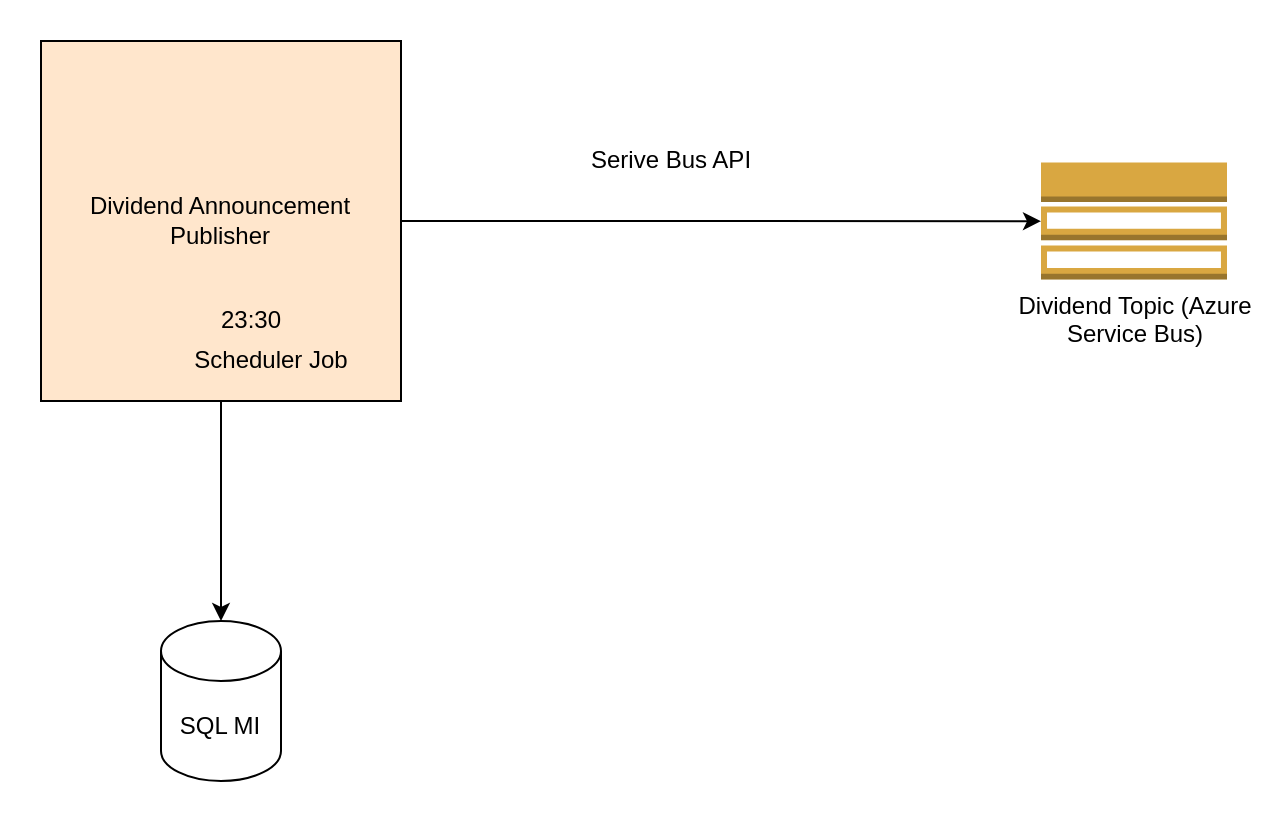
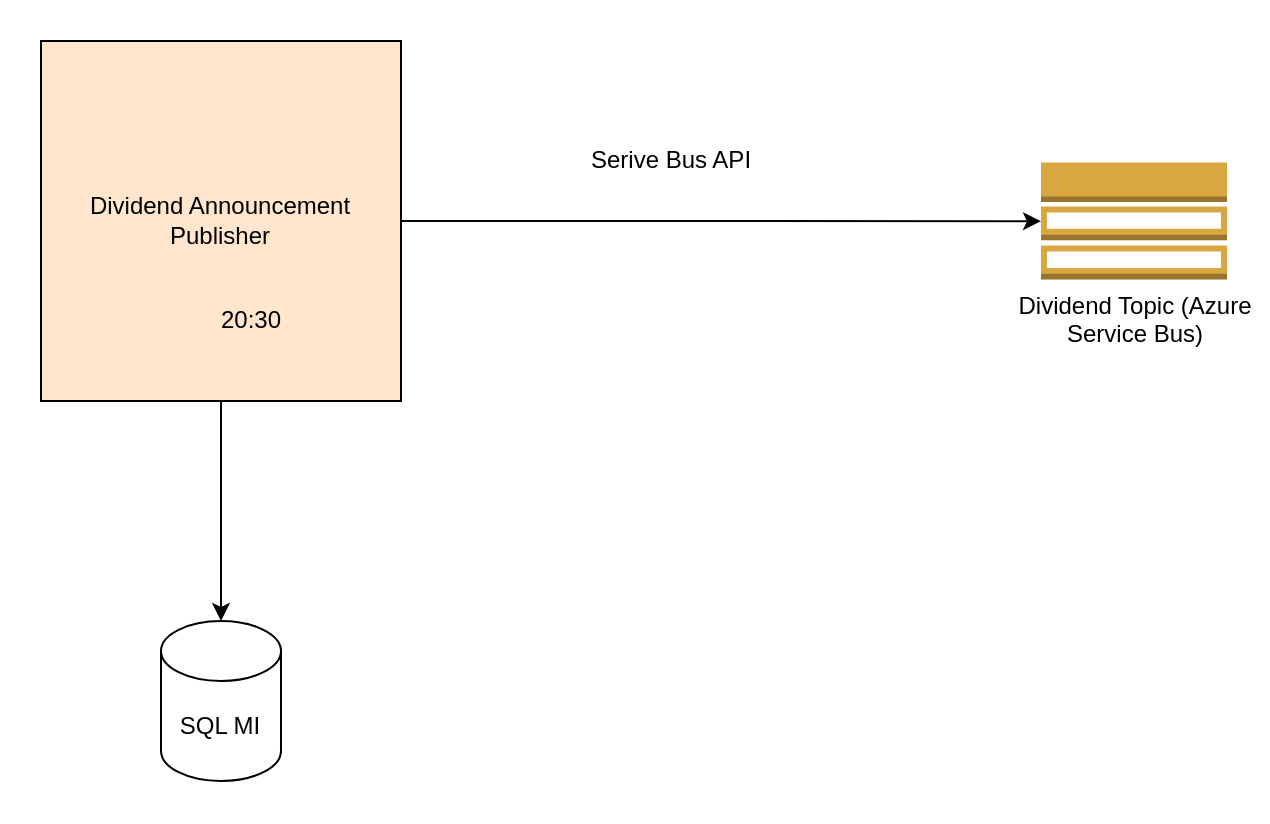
node "23:30": label "23:30" -> "20:30"
node "Scheduler Job": removed
